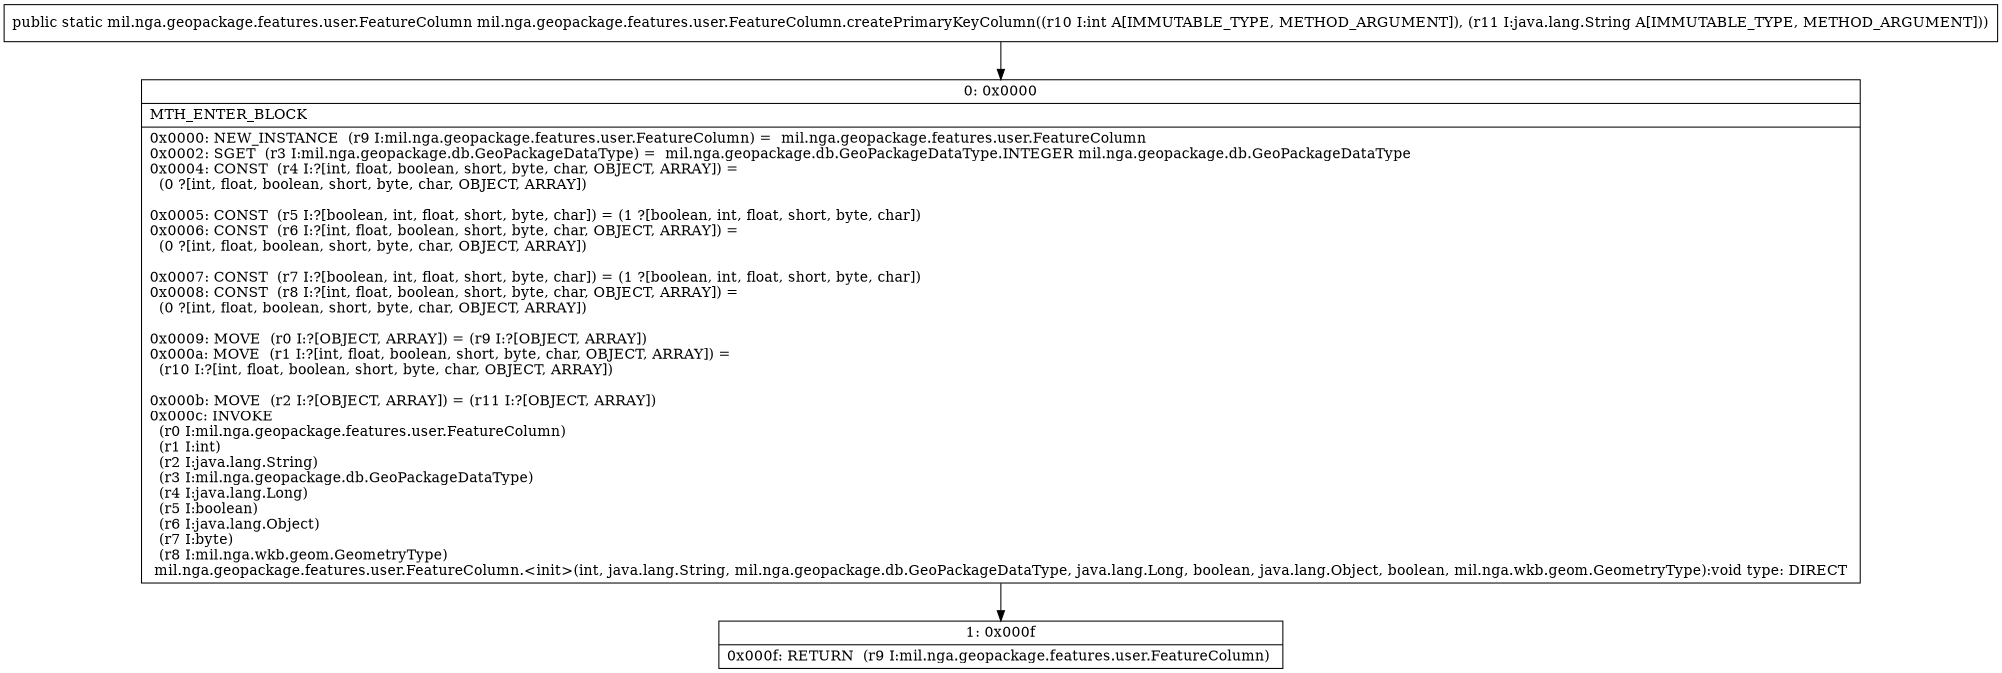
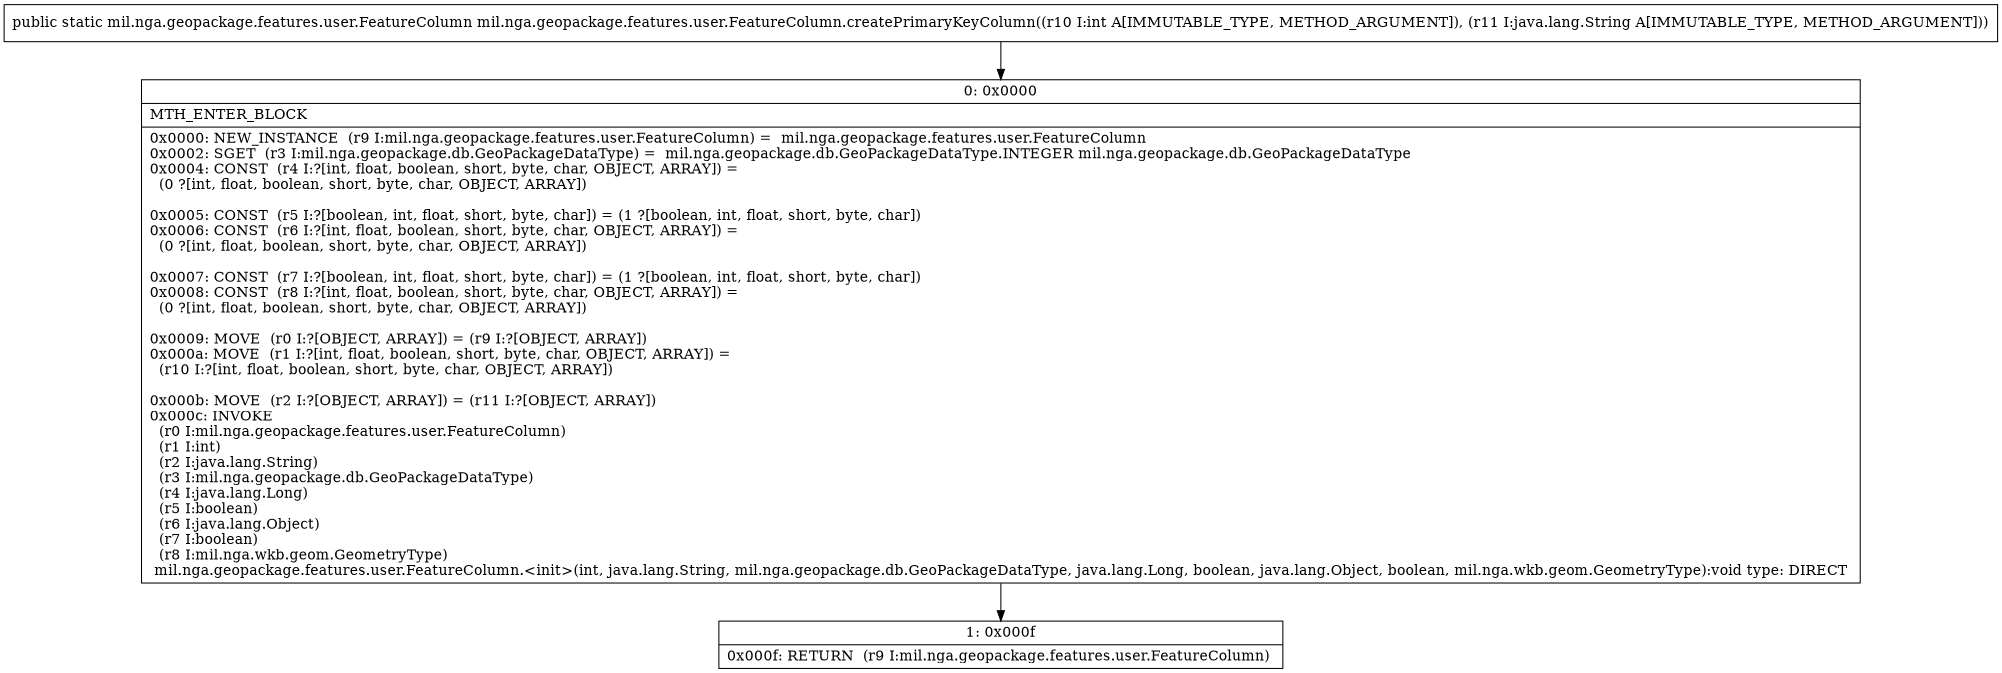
node "0: 0x0000": text "(r7 I:byte)" -> "(r7 I:boolean)"
